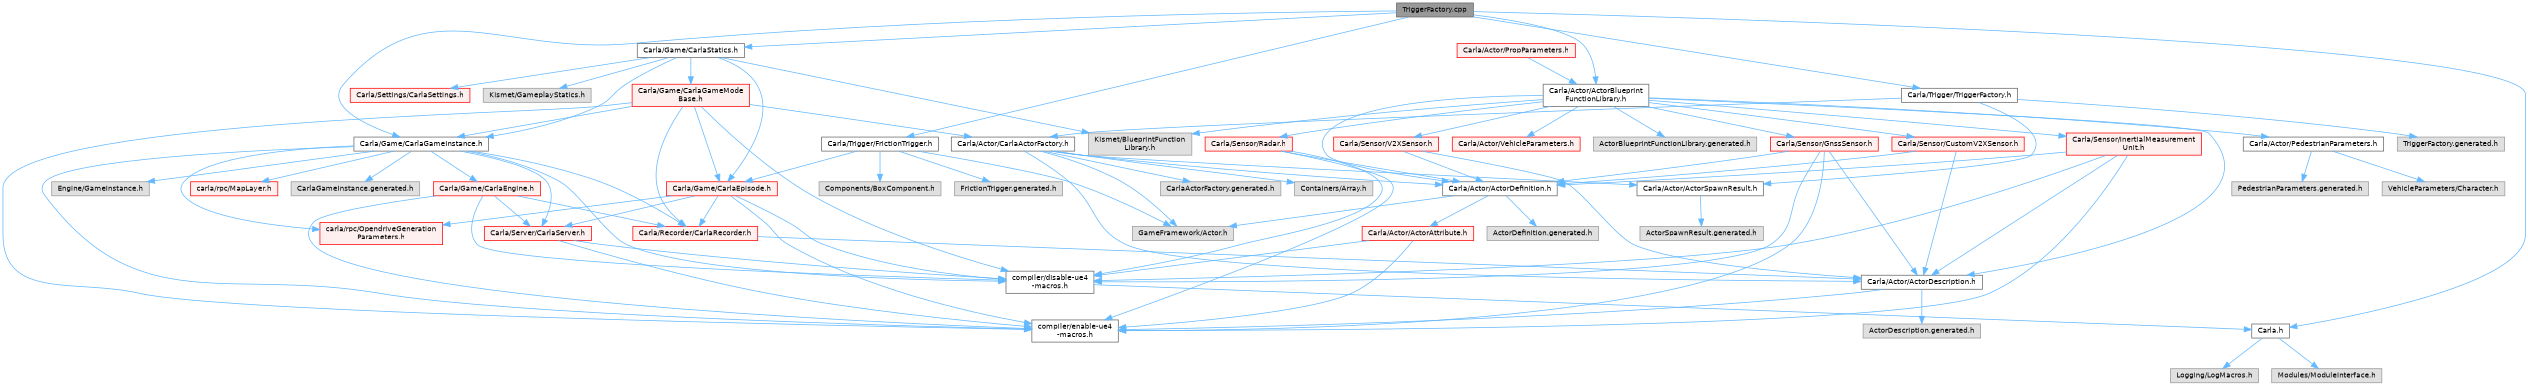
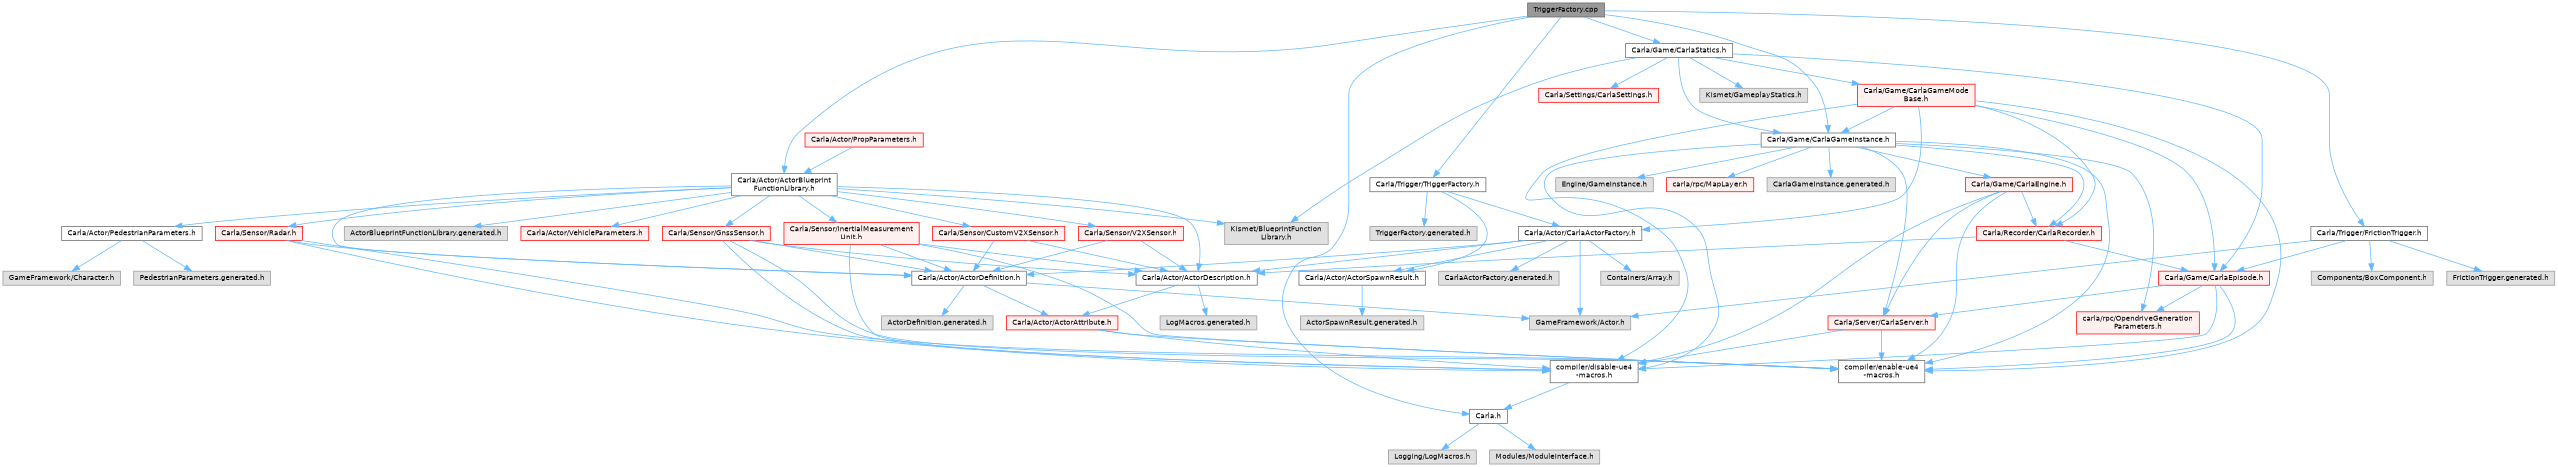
node "VehicleParameters/Character.h": label "VehicleParameters/Character.h" -> "GameFramework/Character.h"
edge "Carla/Game/CarlaEpisode.h" -> "Carla/Recorder/CarlaRecorder.h": reversed
edge "Carla/Actor/ActorDescription.h" -> "compiler/enable-ue4 -macros.h": now "Carla/Actor/ActorDescription.h" -> "Carla/Actor/ActorAttribute.h"
node "ActorDescription.generated.h": label "ActorDescription.generated.h" -> "LogMacros.generated.h"
